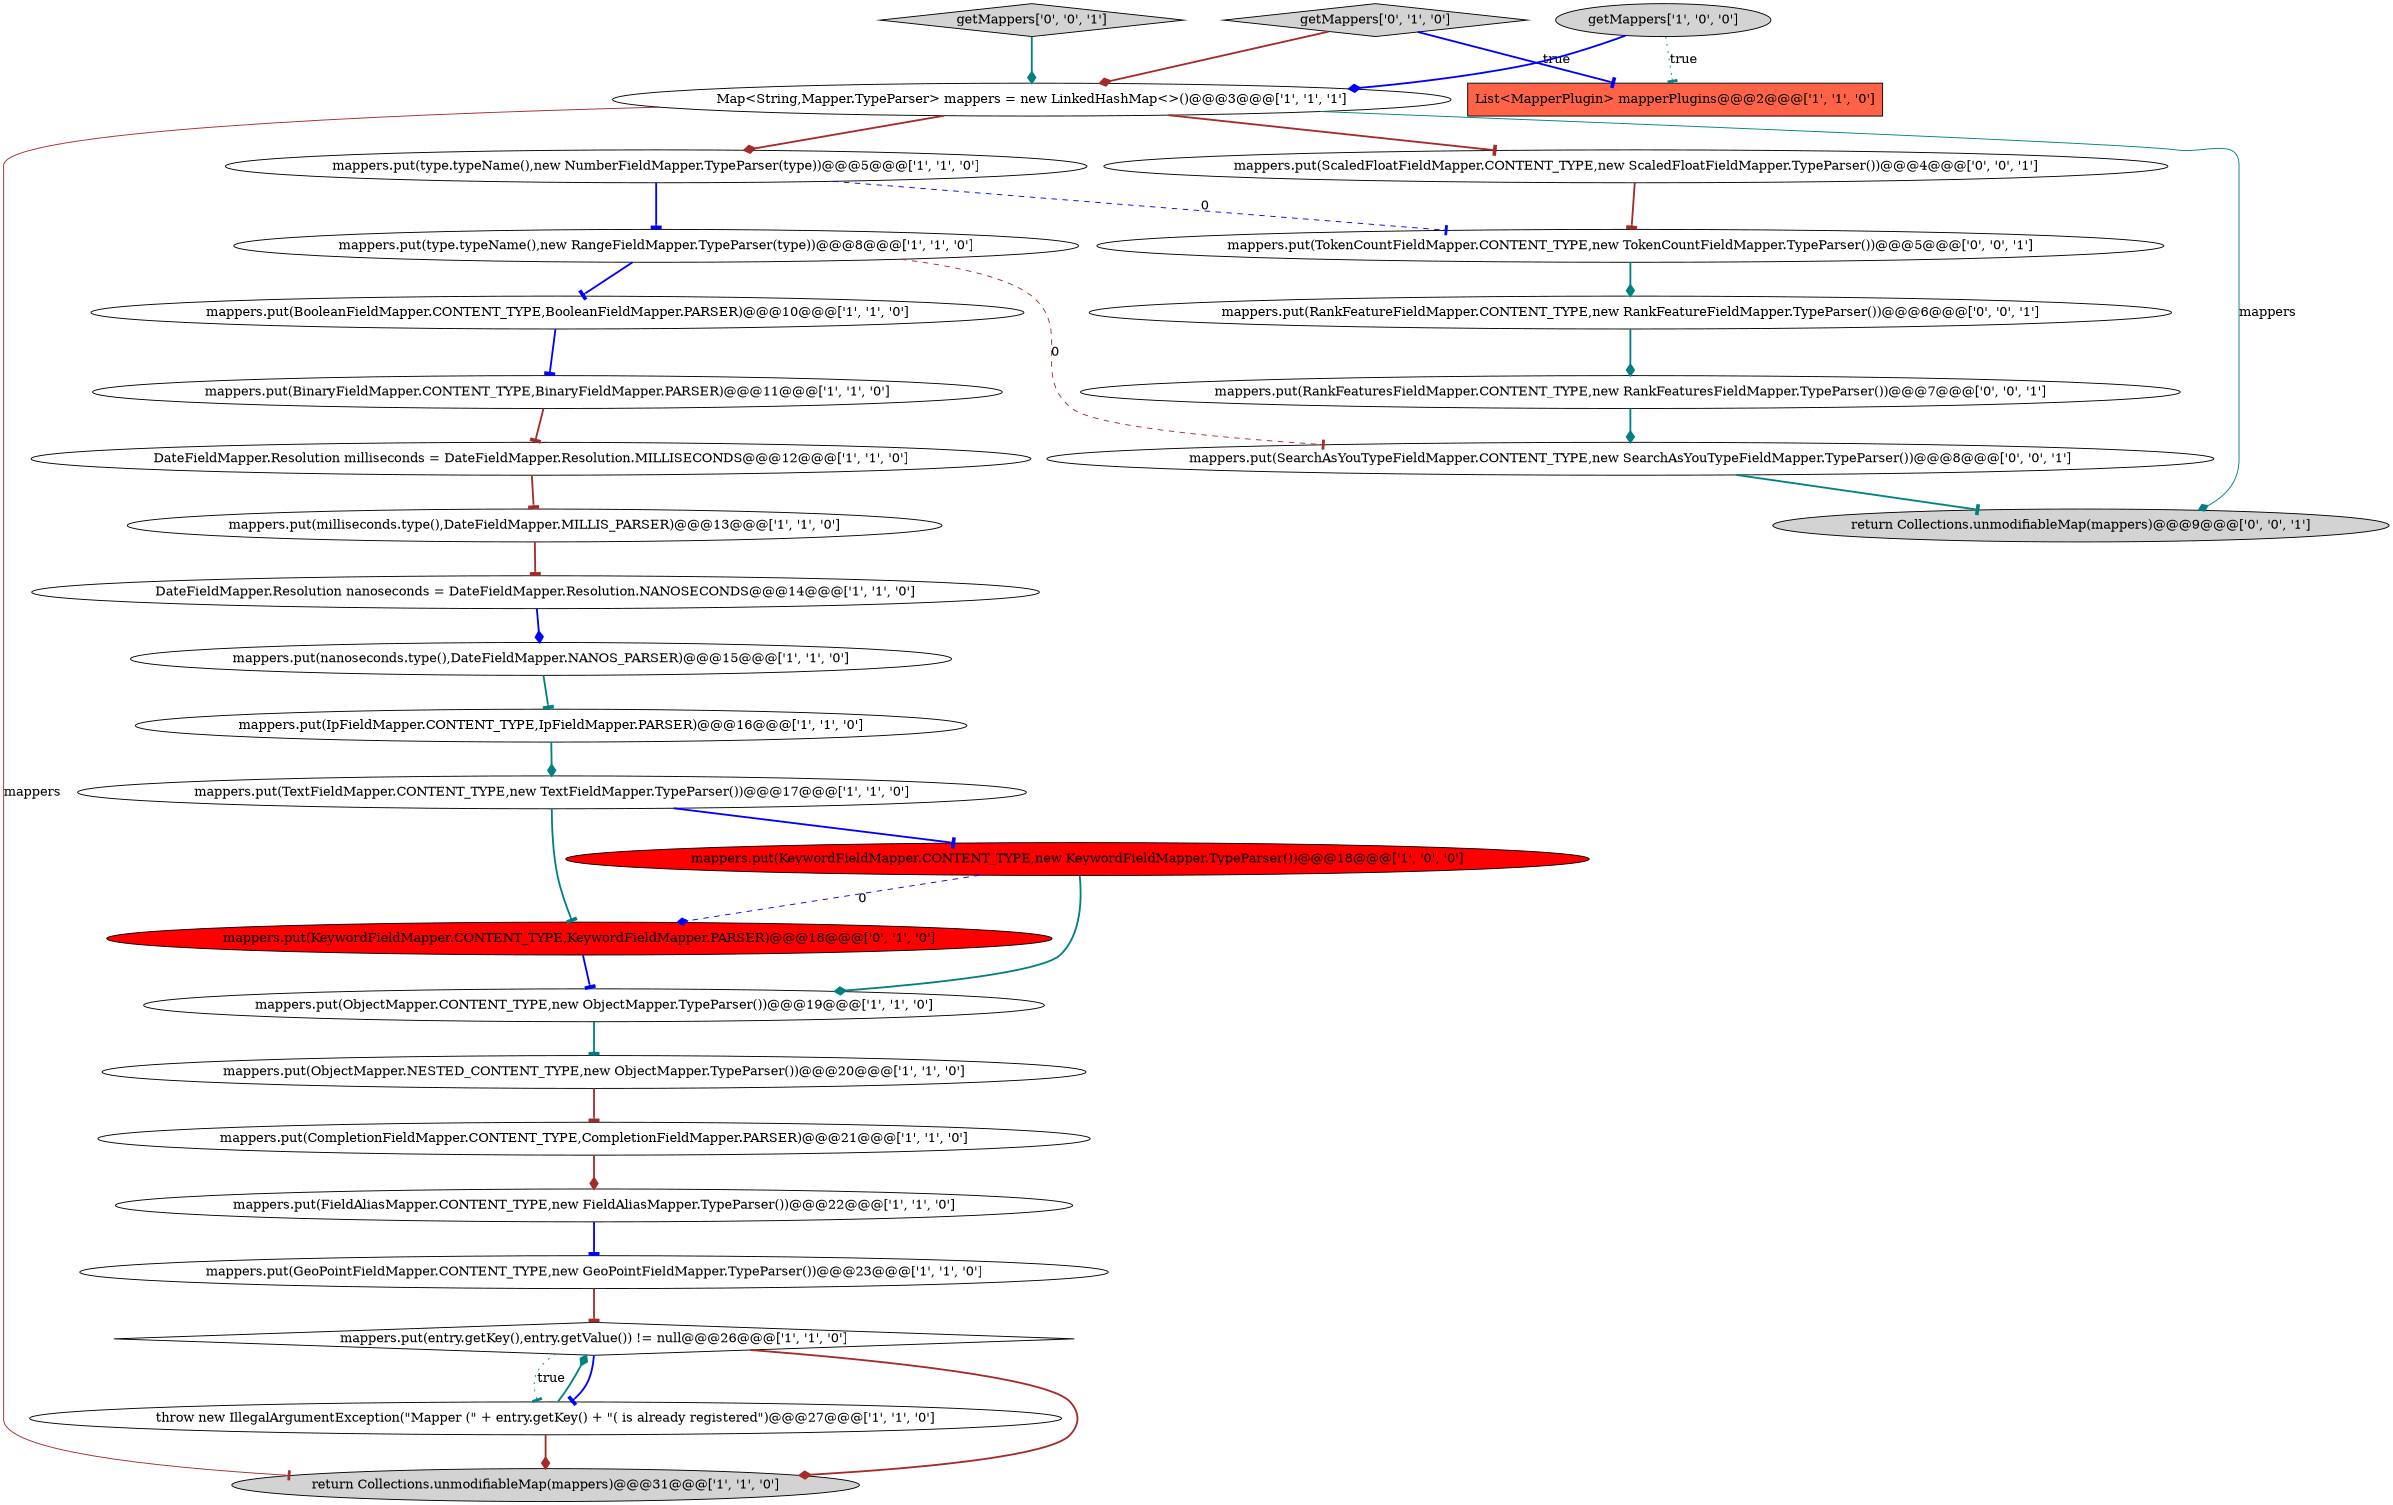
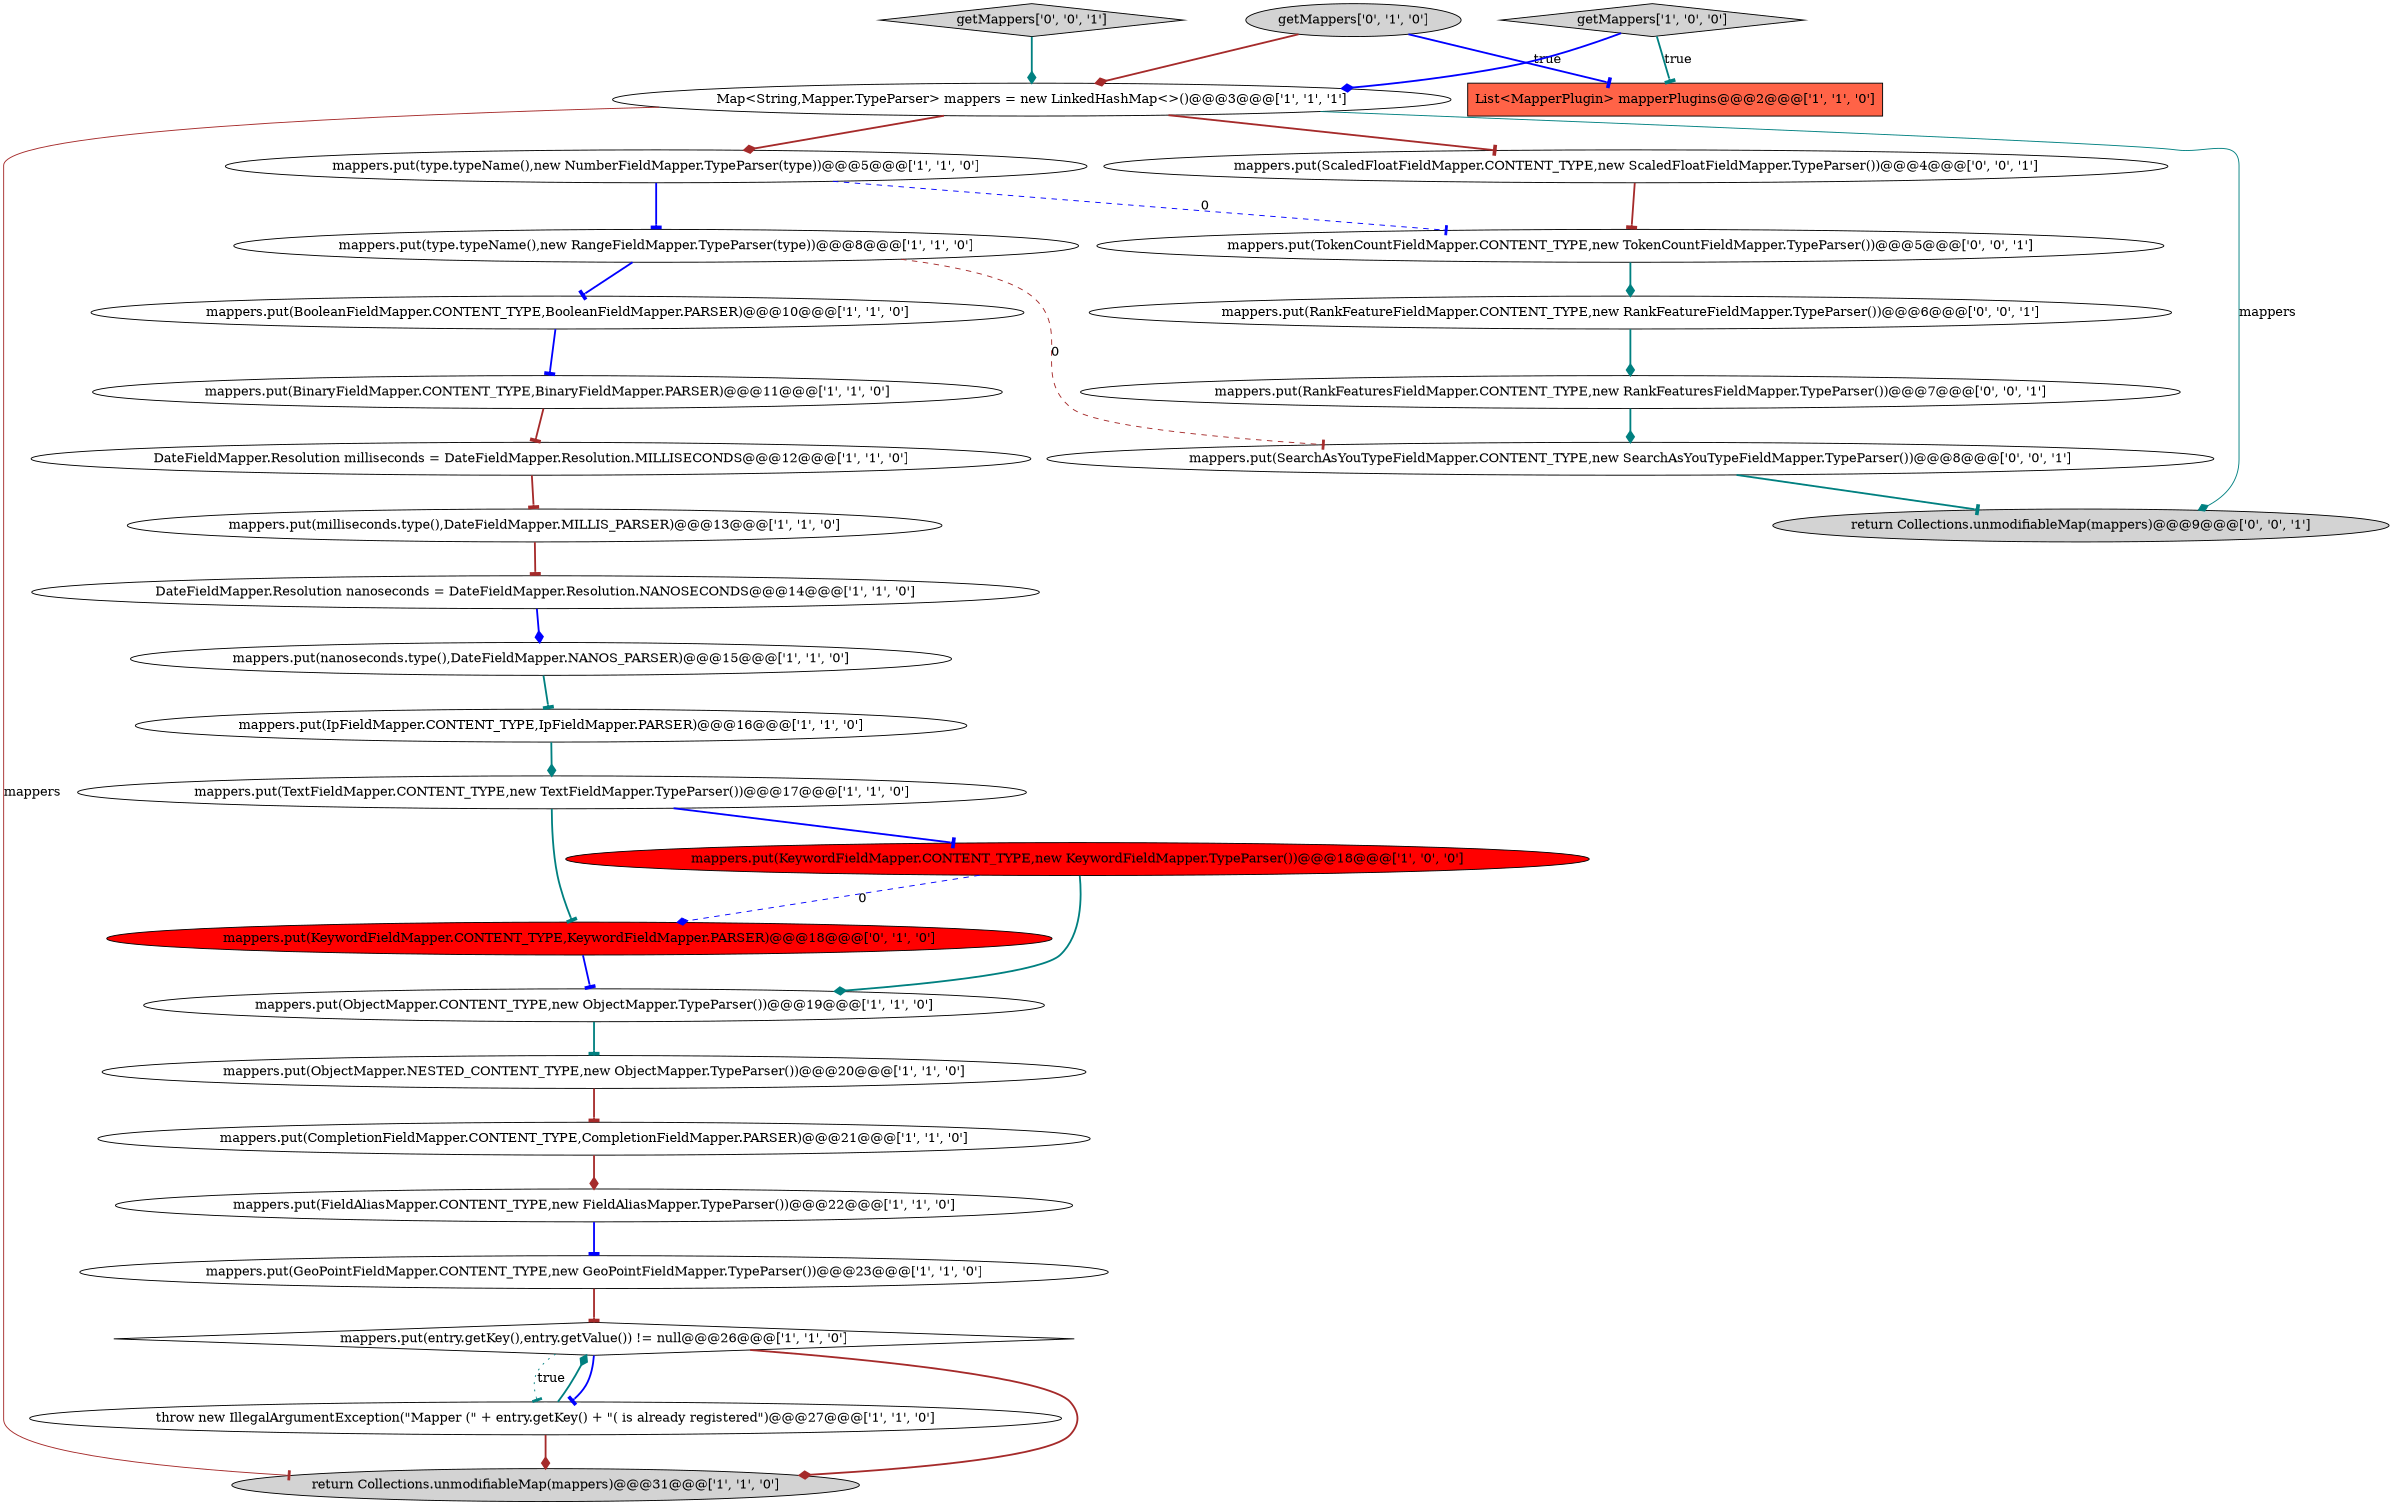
node "getMappers['0', '1', '0']": shape diamond -> ellipse
node "getMappers['1', '0', '0']": shape ellipse -> diamond
edge "getMappers['1', '0', '0']" -> "List<MapperPlugin> mapperPlugins@@@2@@@['1', '1', '0']": style dotted -> bold
